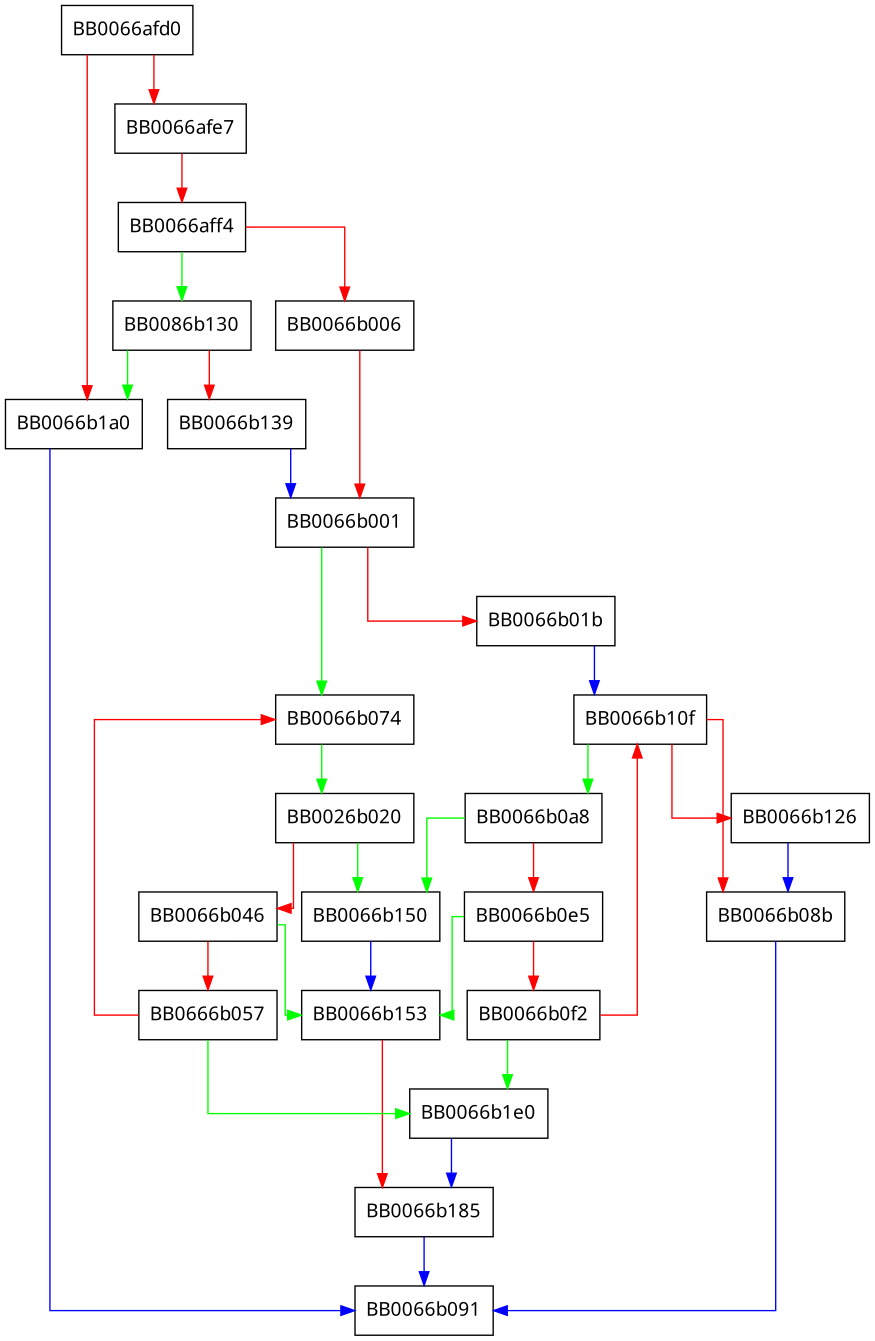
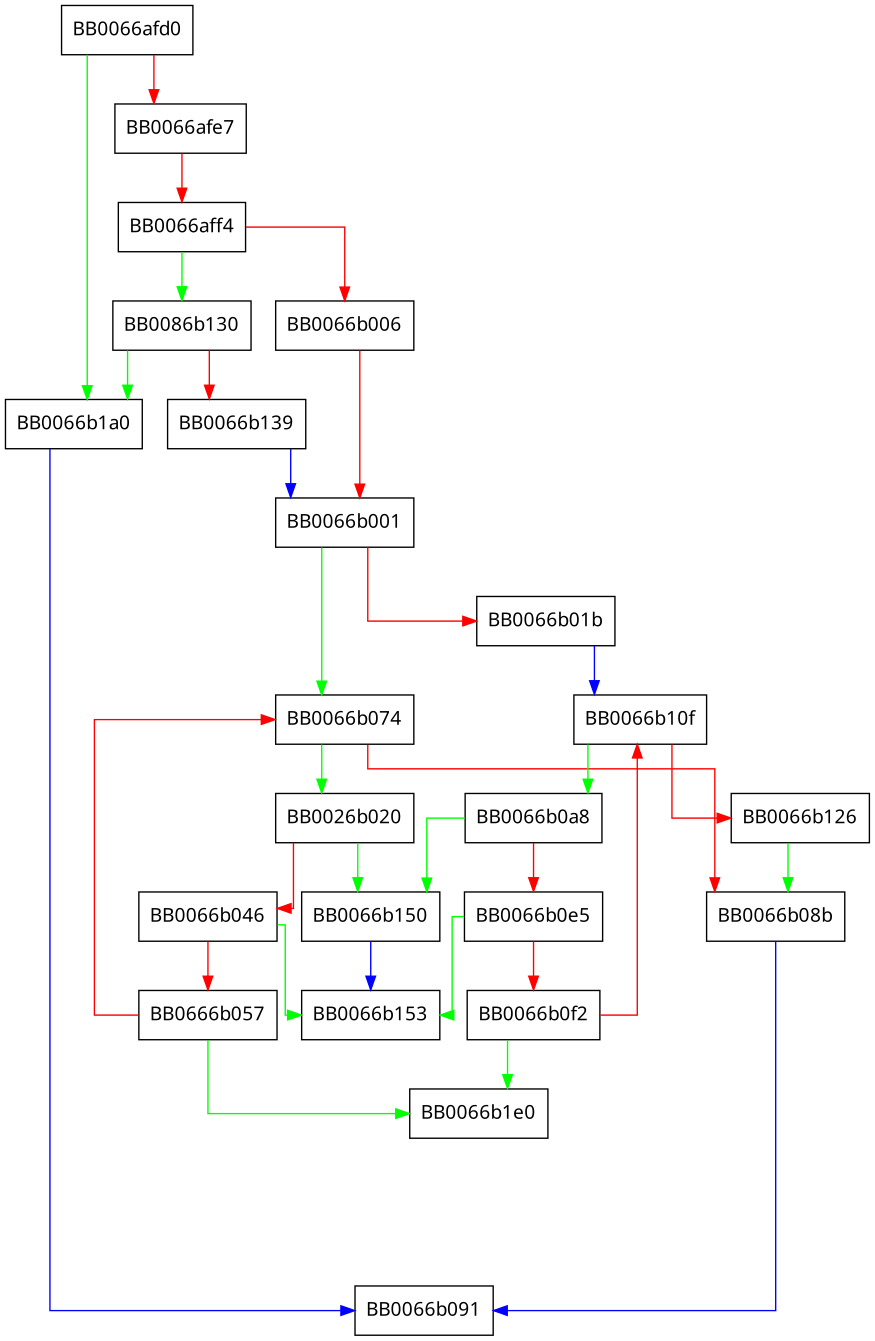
edge "BB0066afd0" -> "BB0066b1a0": color red -> green
edge "BB0066b10f" -> "BB0066b08b": now "BB0066b074" -> "BB0066b08b"
edge "BB0066b126" -> "BB0066b08b": color blue -> green
node "BB0066b185": removed
